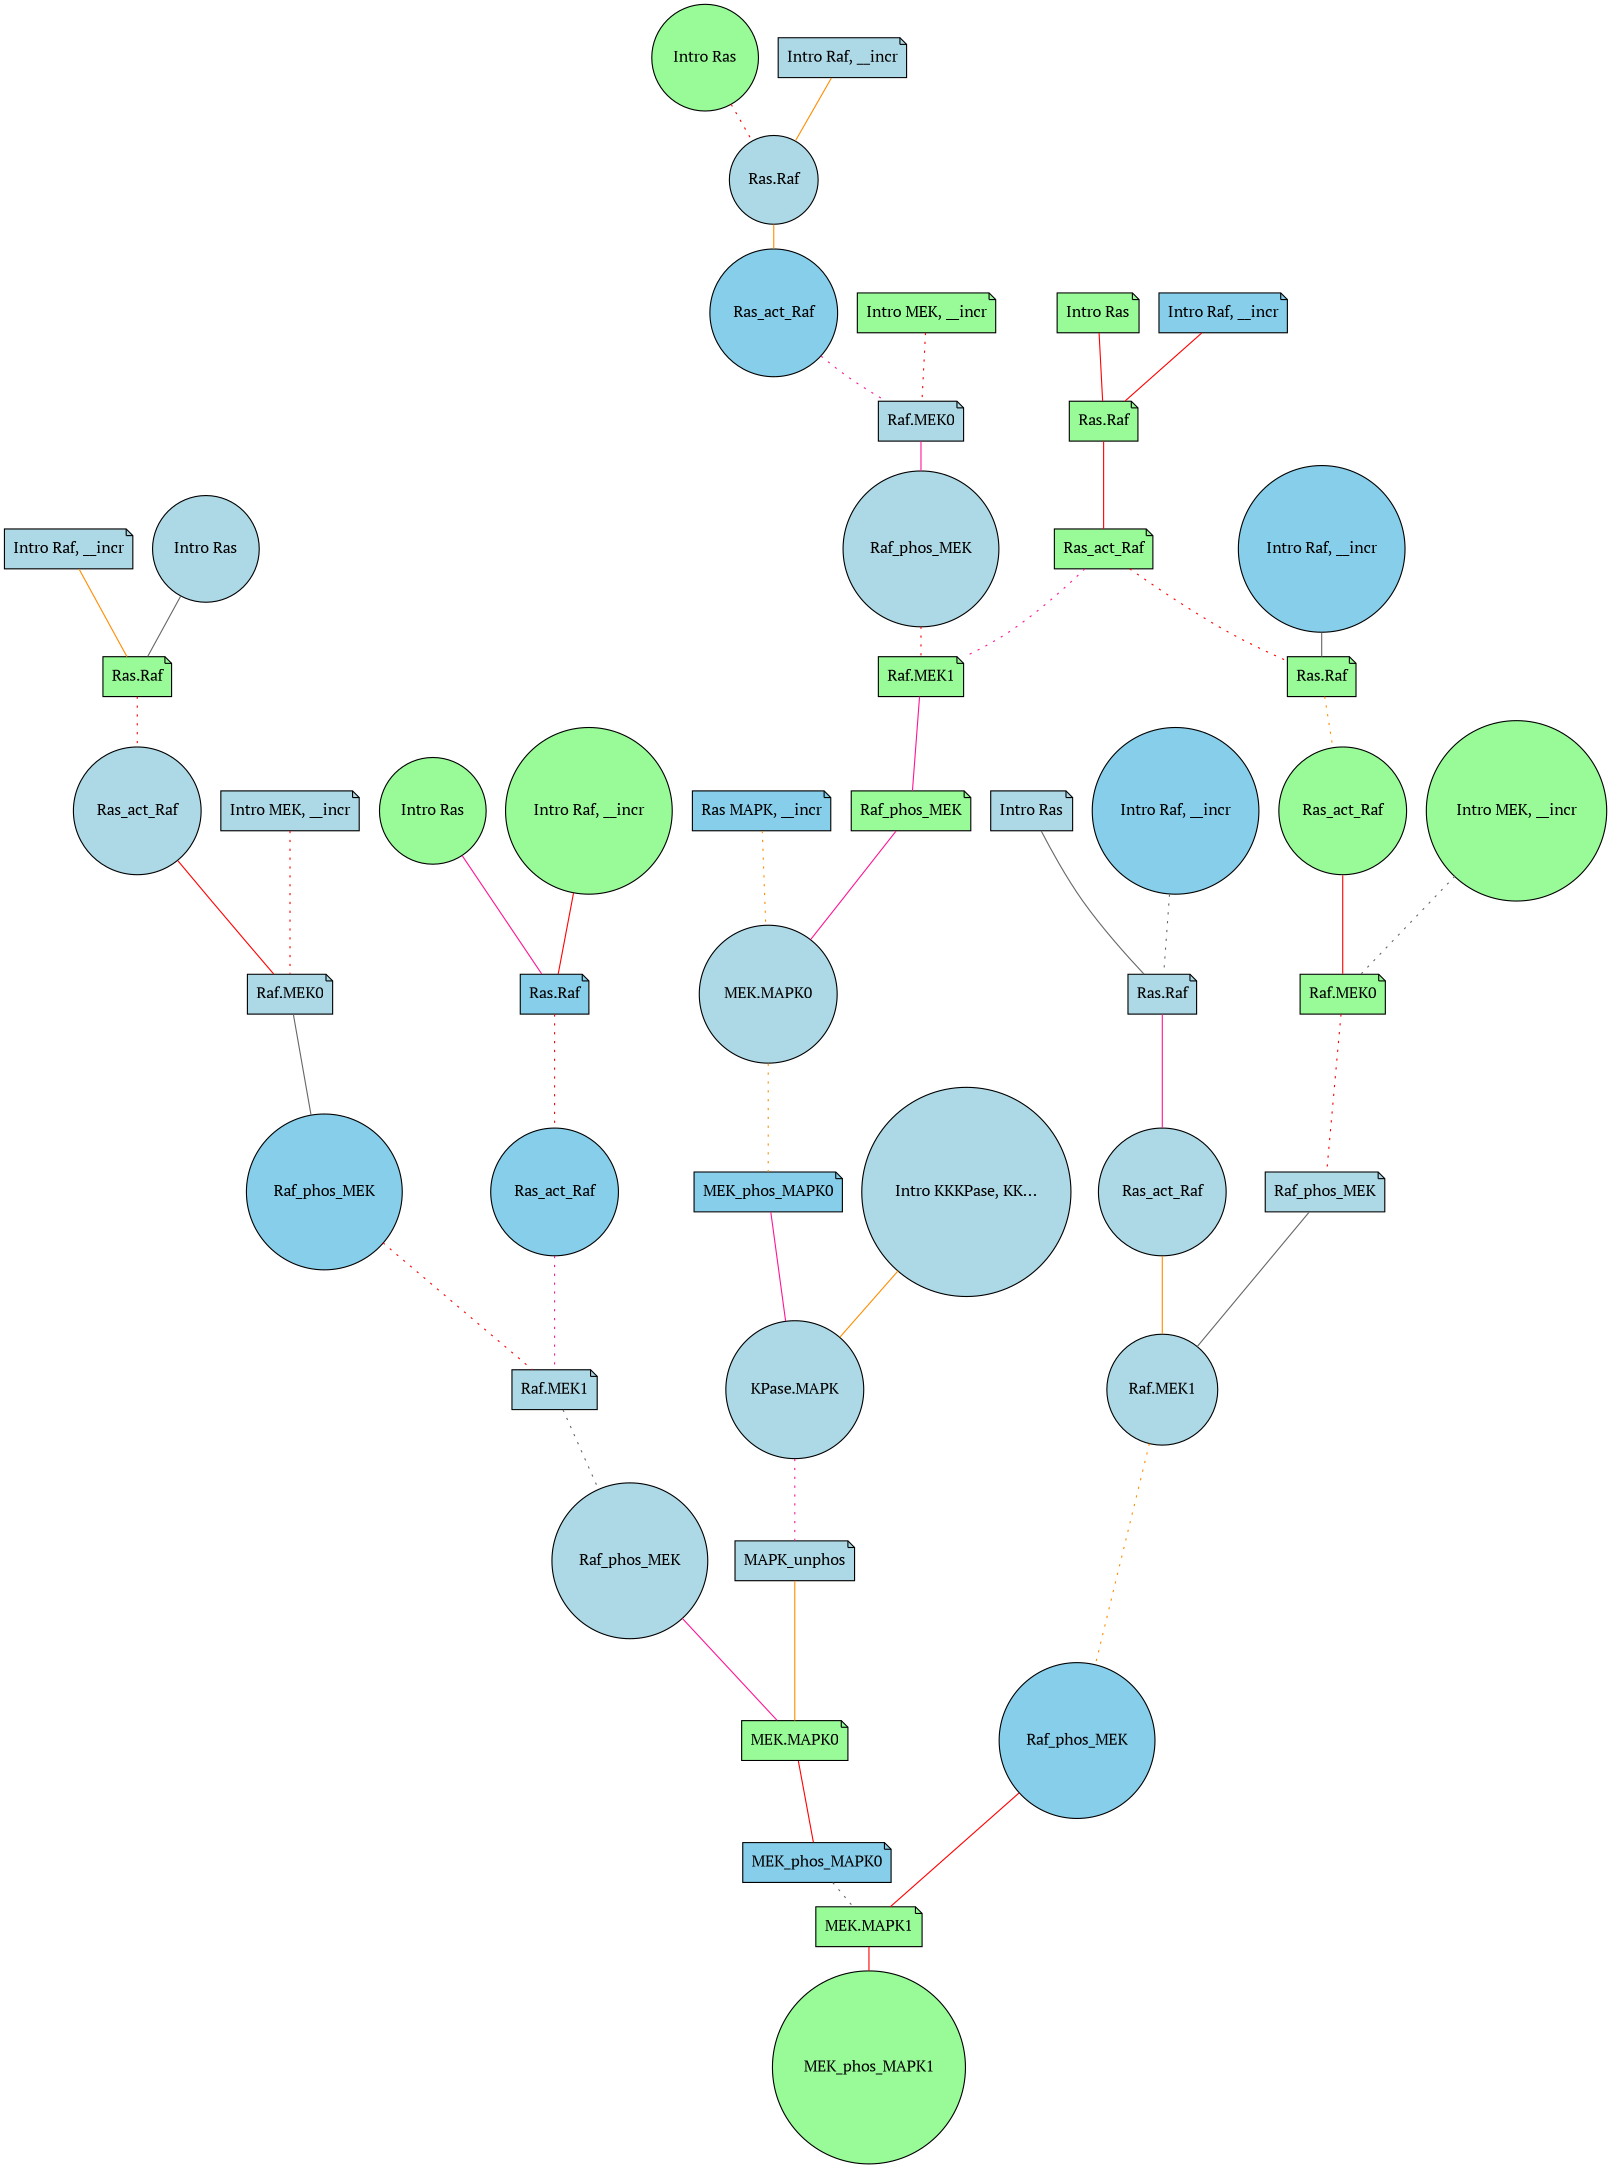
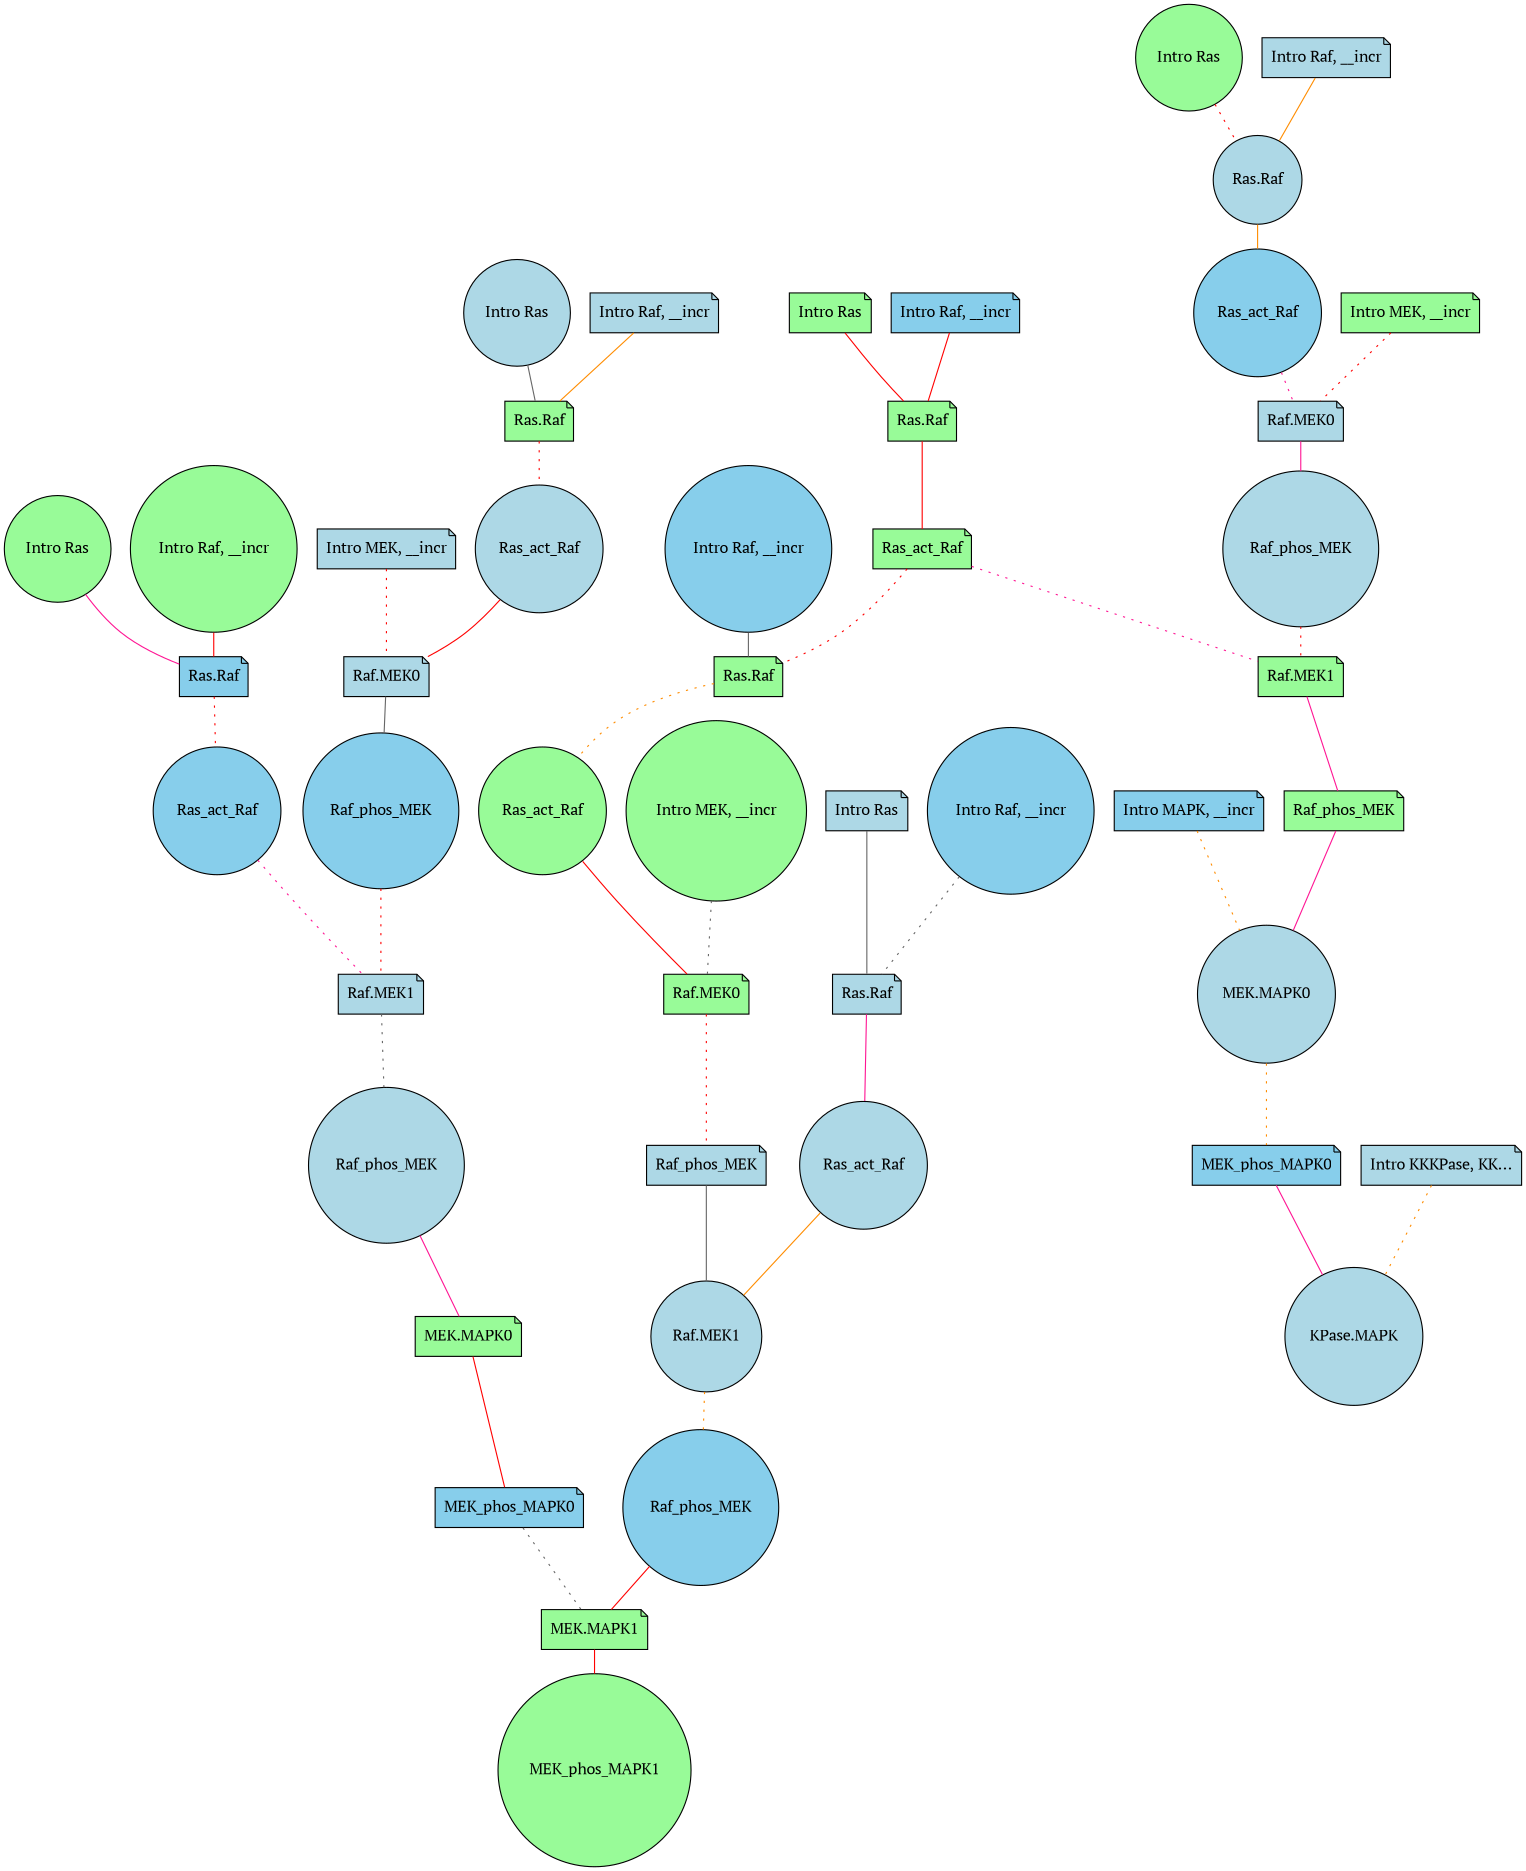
node "Ras MAPK, __incr": label "Ras MAPK, __incr" -> "Intro MAPK, __incr"
node "Intro KKKPase, KK...": shape circle -> note
edge "Intro KKKPase, KK..." -- "KPase.MAPK": style solid -> dotted
node "MAPK_unphos": removed
